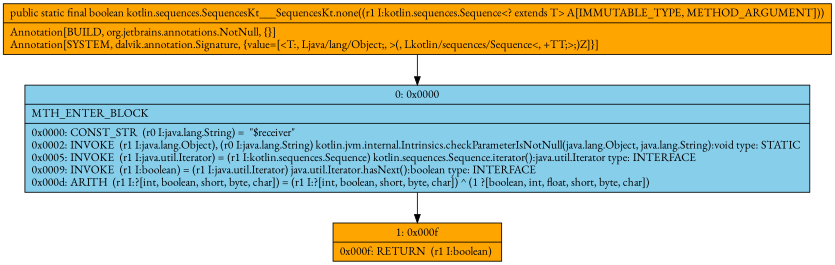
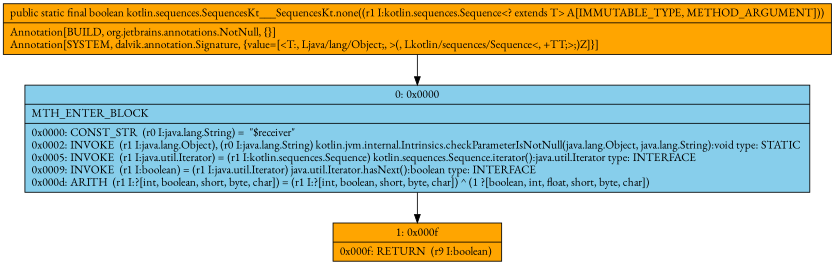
node "1: 0x000f": text "0x000f: RETURN  (r1 I:boolean)" -> "0x000f: RETURN  (r9 I:boolean)"
